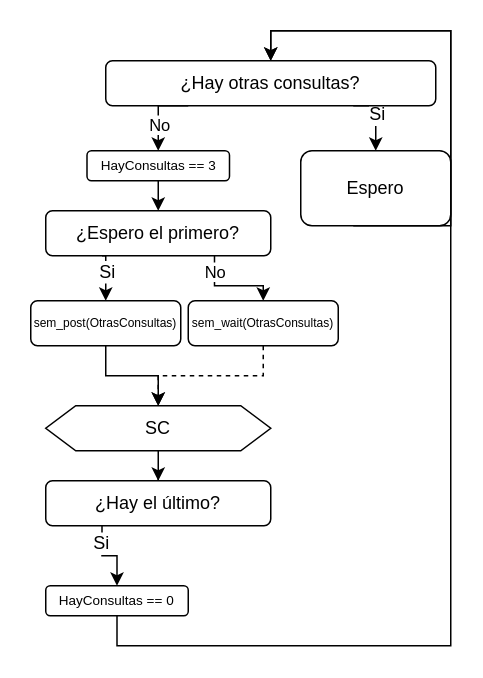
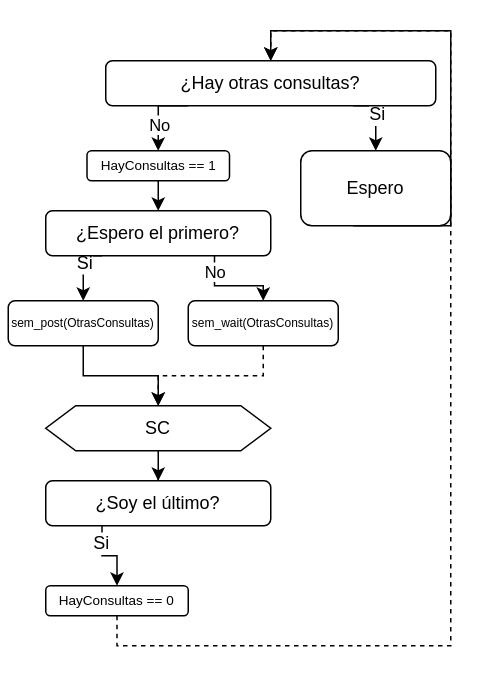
node "HayConsultas == 3": label "HayConsultas == 3" -> "HayConsultas == 1"
node "sem_post(OtrasConsultas)": moved (106, 323) -> (83, 323)
node "¿Hay el último?": label "¿Hay el último?" -> "¿Soy el último?"
edge "HayConsultas == 0" -> "¿Hay otras consultas?": style solid -> dashed
